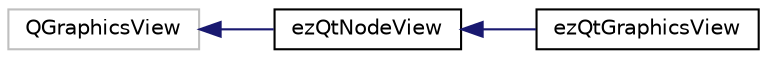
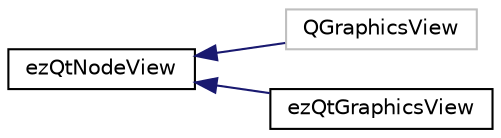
edge "ezQtNodeView" -> "QGraphicsView": reversed
